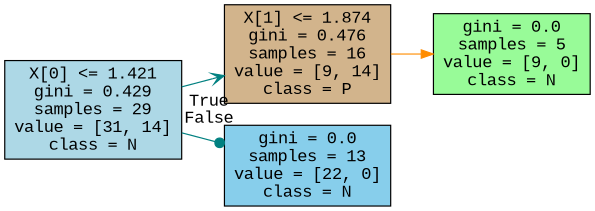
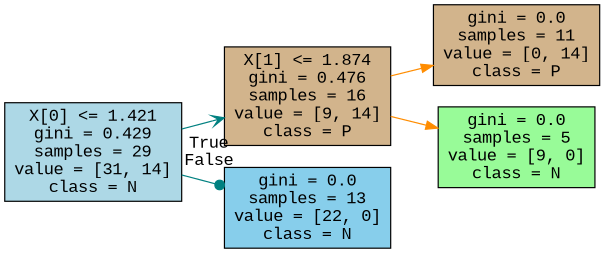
node "gini = 0.0 samples = 11 value = [0, 14] class = P": added
